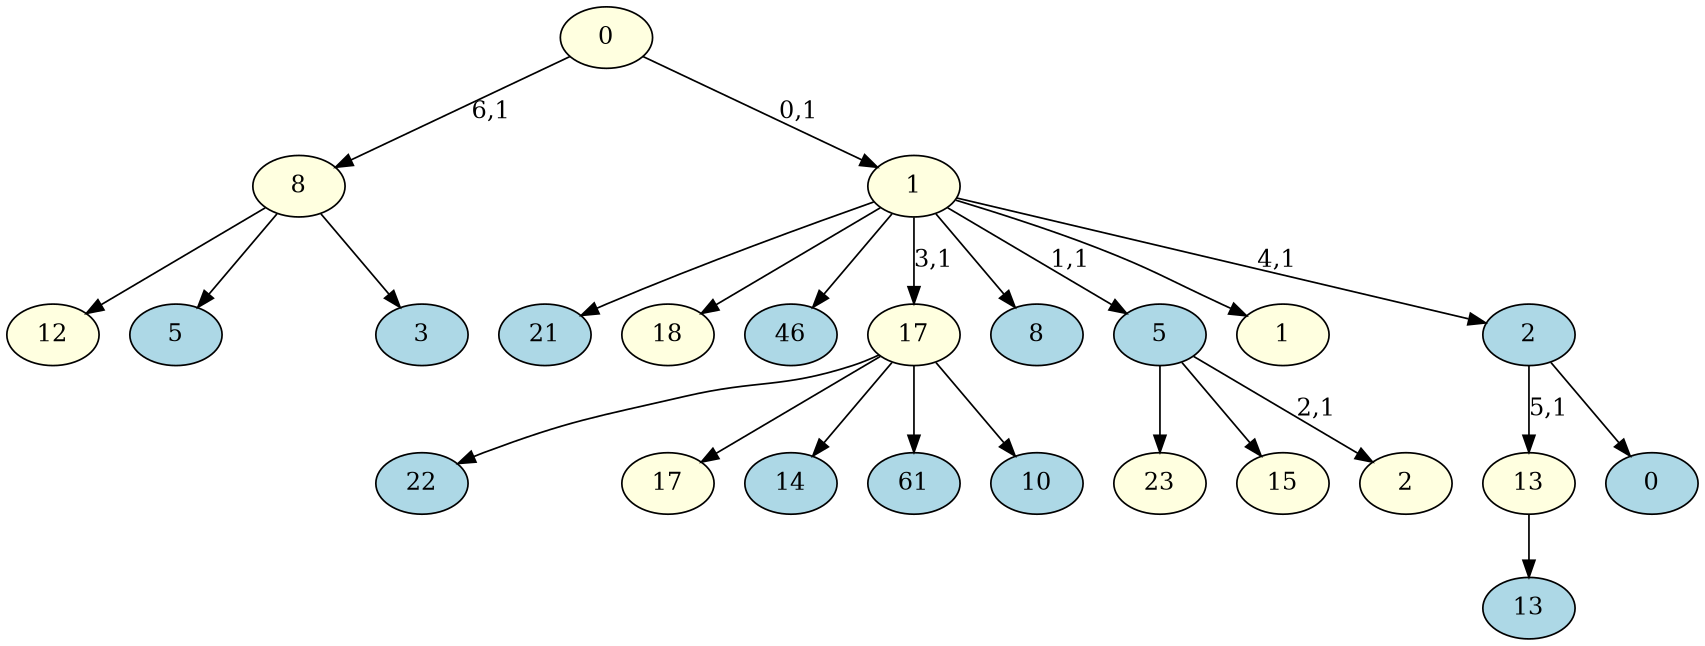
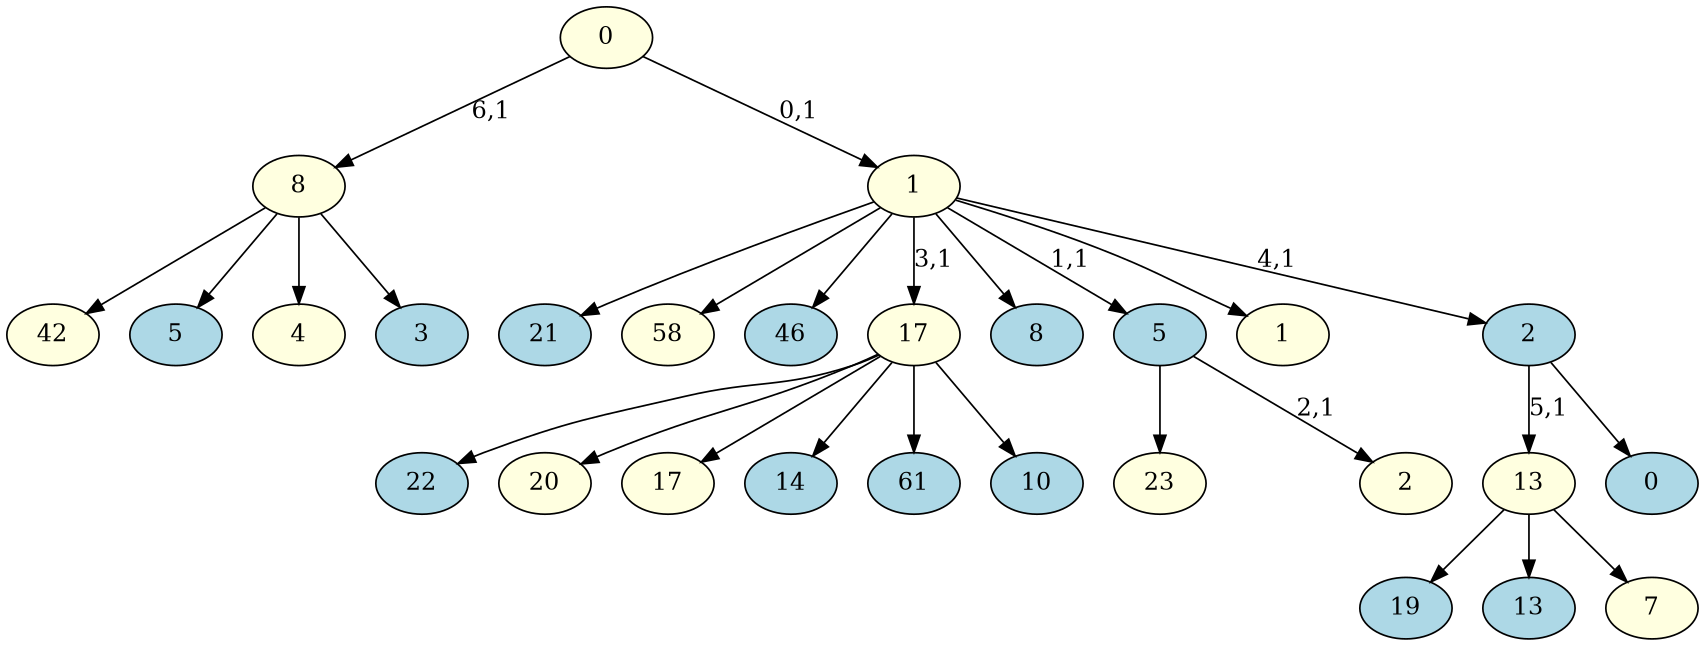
node "12": label "12" -> "42"
node "4": added
node "18": label "18" -> "58"
node "20": added
node "15": removed
node "19": added
node "7": added
